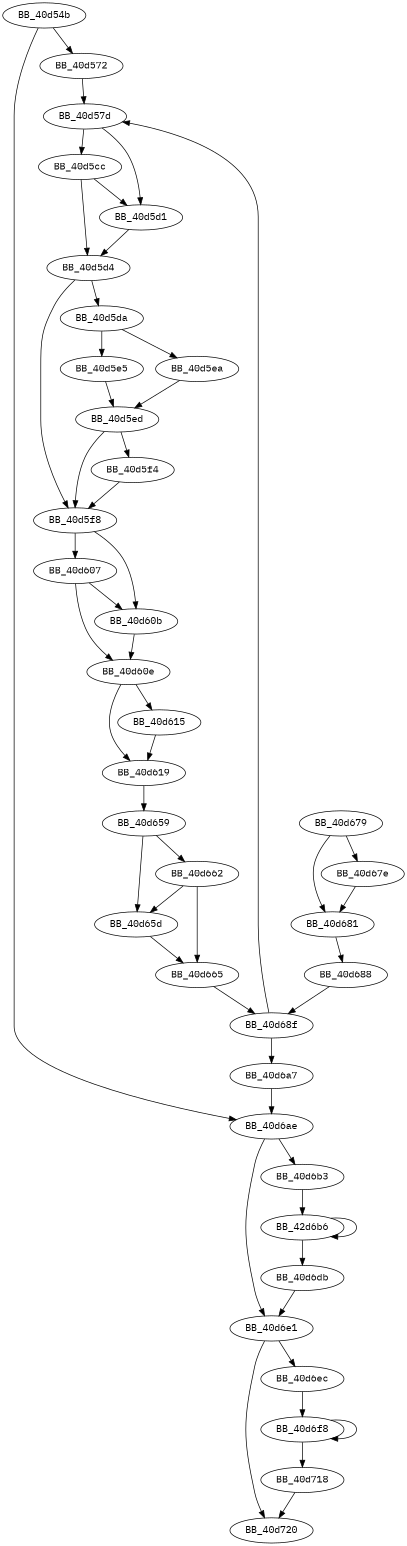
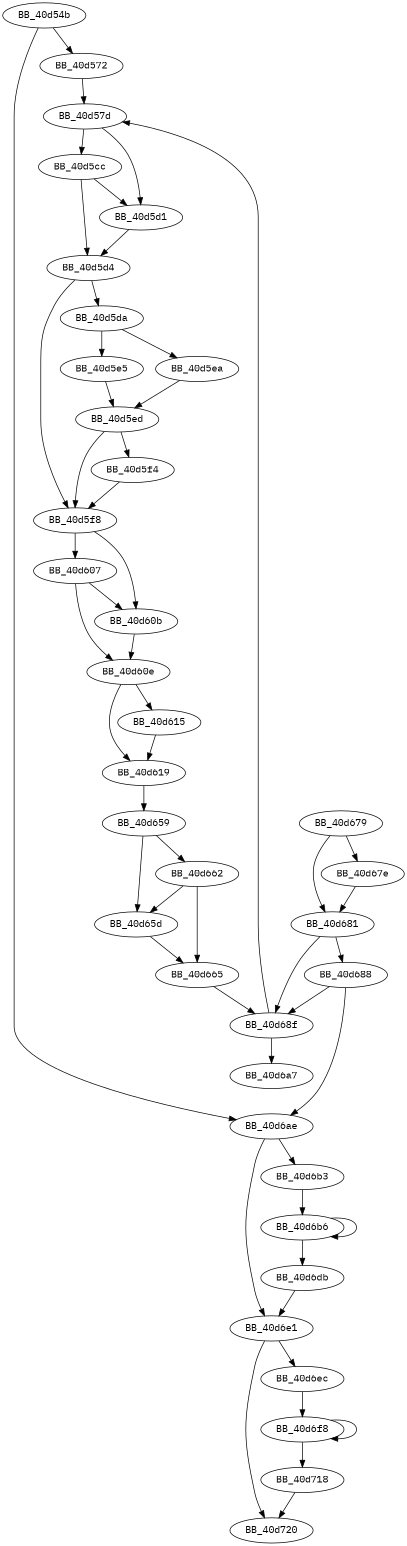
edge "BB_40d681" -> "BB_40d68f": added
edge "BB_40d6a7" -> "BB_40d6ae": now "BB_40d688" -> "BB_40d6ae"
node "BB_42d6b6": label "BB_42d6b6" -> "BB_40d6b6"
